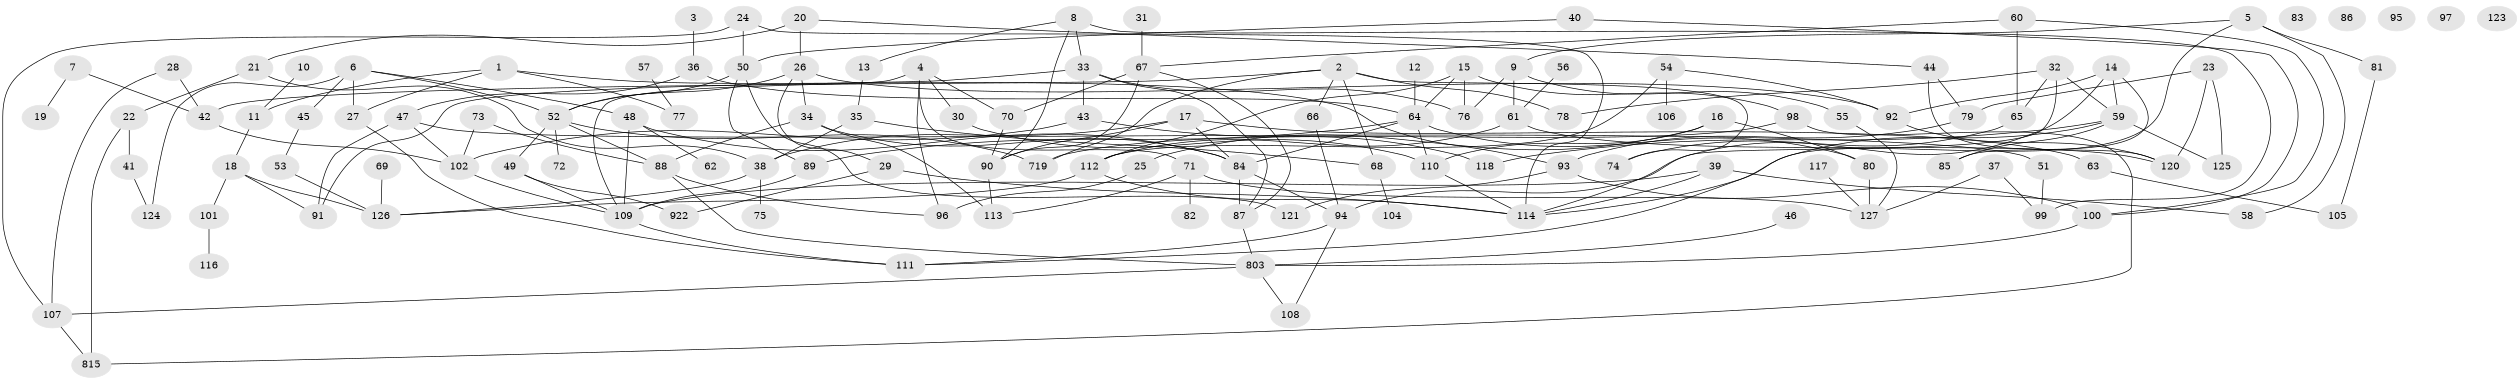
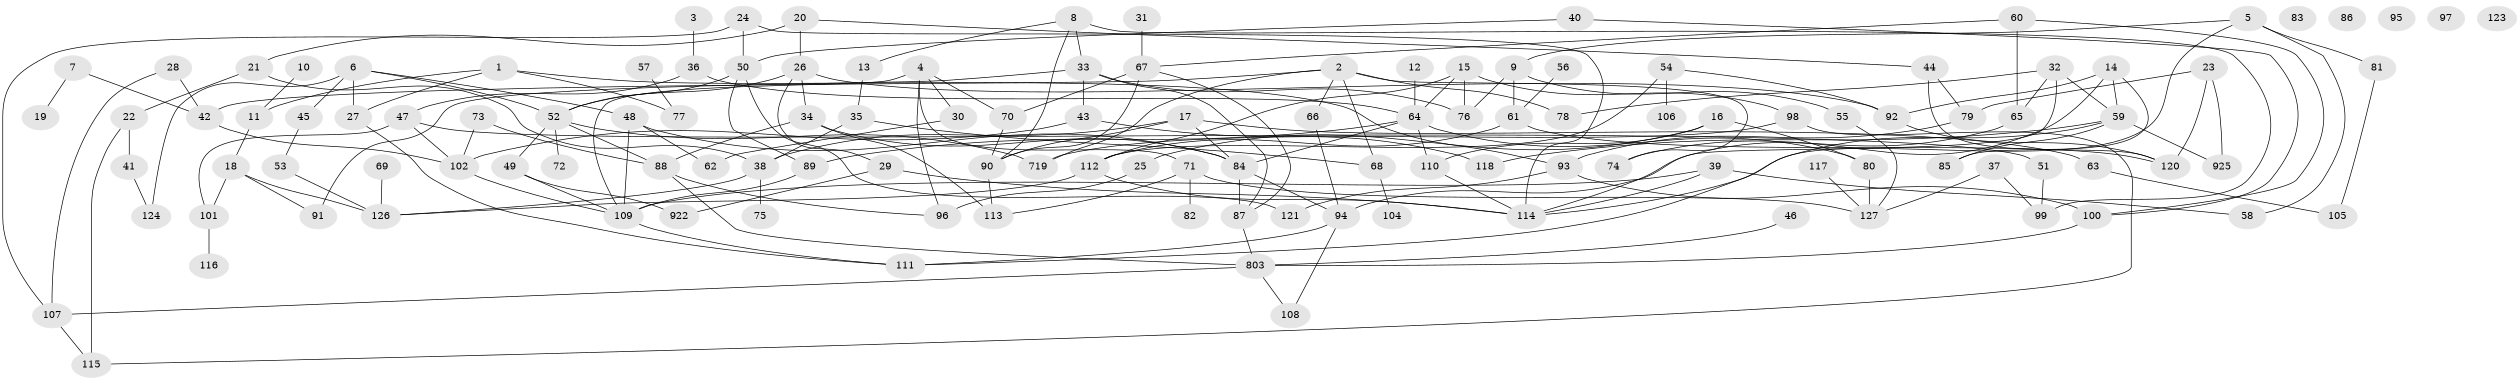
edge "30" -- "110": now "30" -- "62"
edge "47" -- "91": now "47" -- "101"
node "125": label "125" -> "925"
node "815": label "815" -> "115"
